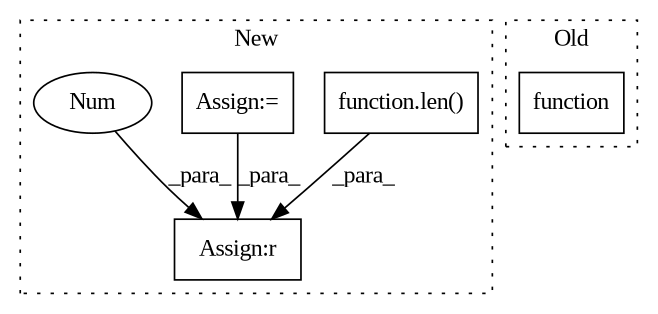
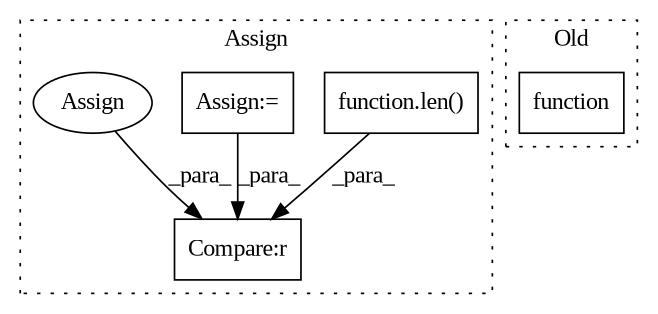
cluster "New": label "New" -> "Assign"
node "Num": label "Num" -> "Assign"
node "Assign:r": label "Assign:r" -> "Compare:r"
